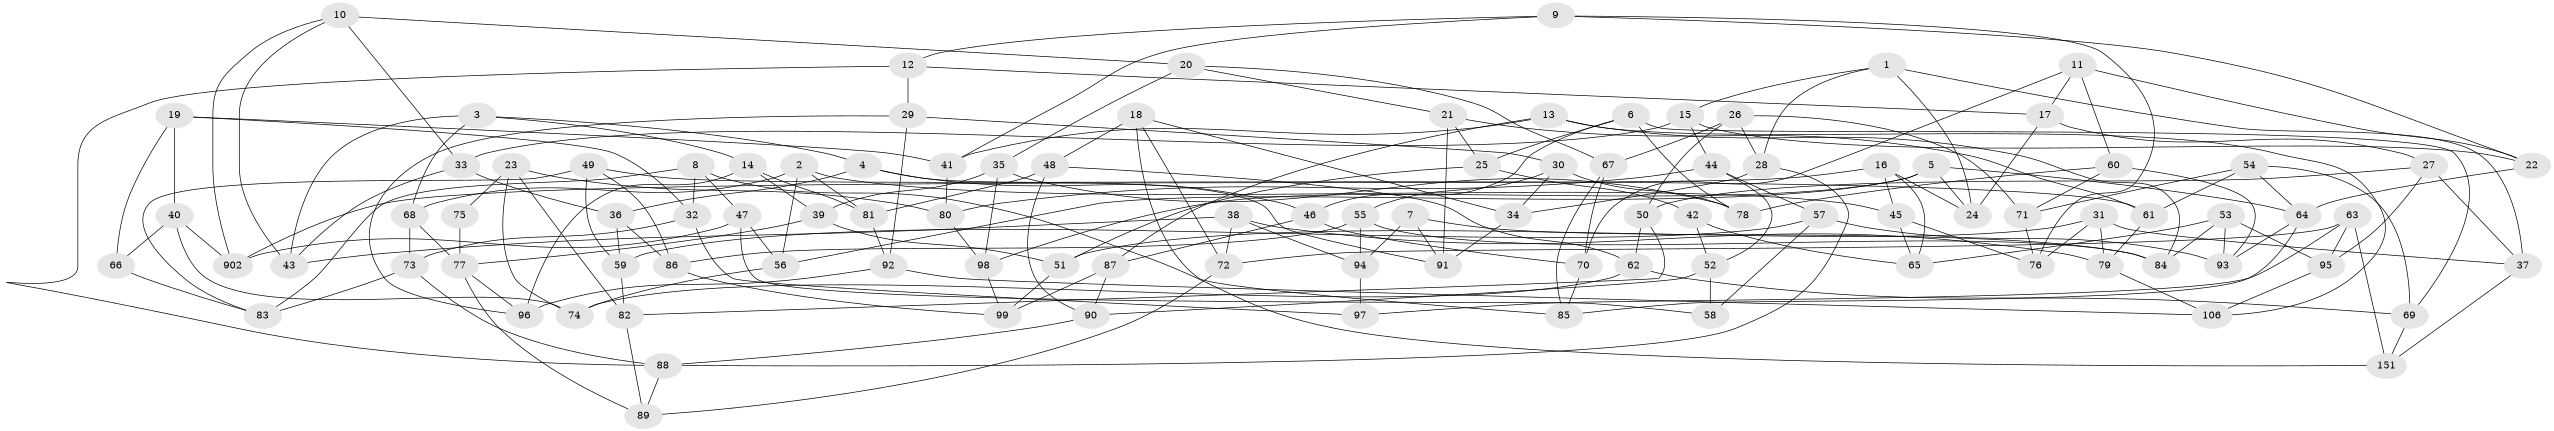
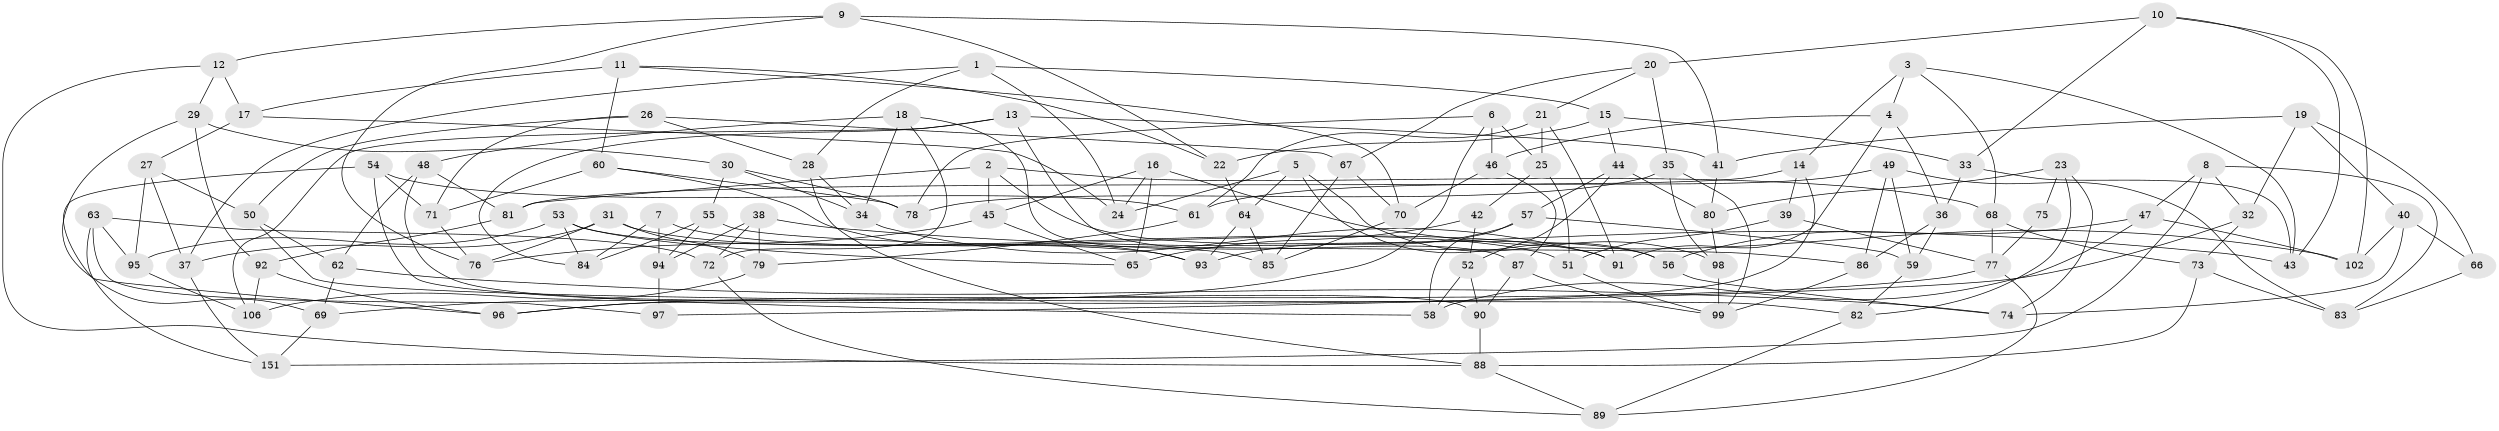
edge "35" -- "39": now "35" -- "99"
edge "54" -- "64": now "54" -- "58"
node "902": label "902" -> "102"
